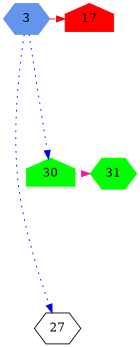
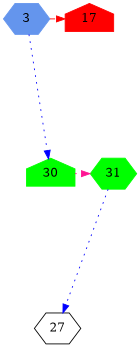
edge "3" -> "27": now "31" -> "27"
